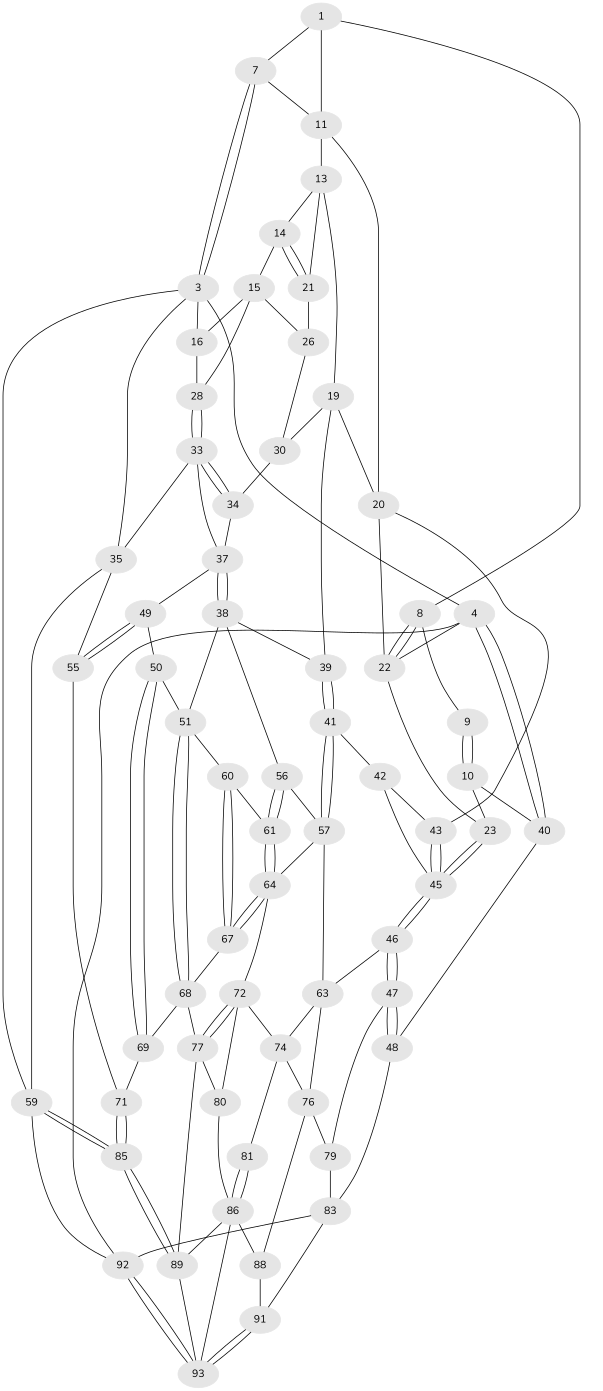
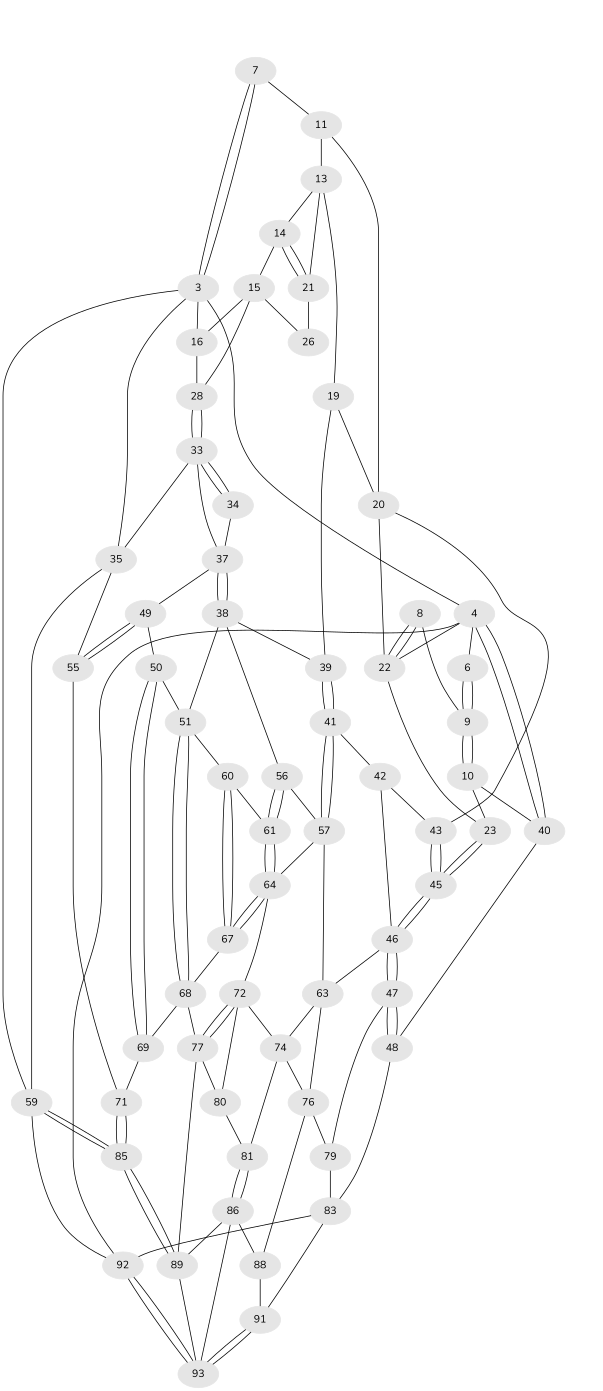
node "1": removed
node "30": removed
node "6": added
edge "42" -- "45": now "42" -- "46"
edge "80" -- "86": now "80" -- "81"
